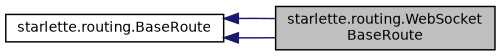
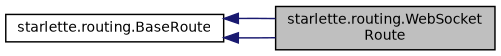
node "starlette.routing.WebSocket BaseRoute": label "starlette.routing.WebSocket BaseRoute" -> "starlette.routing.WebSocket Route"
